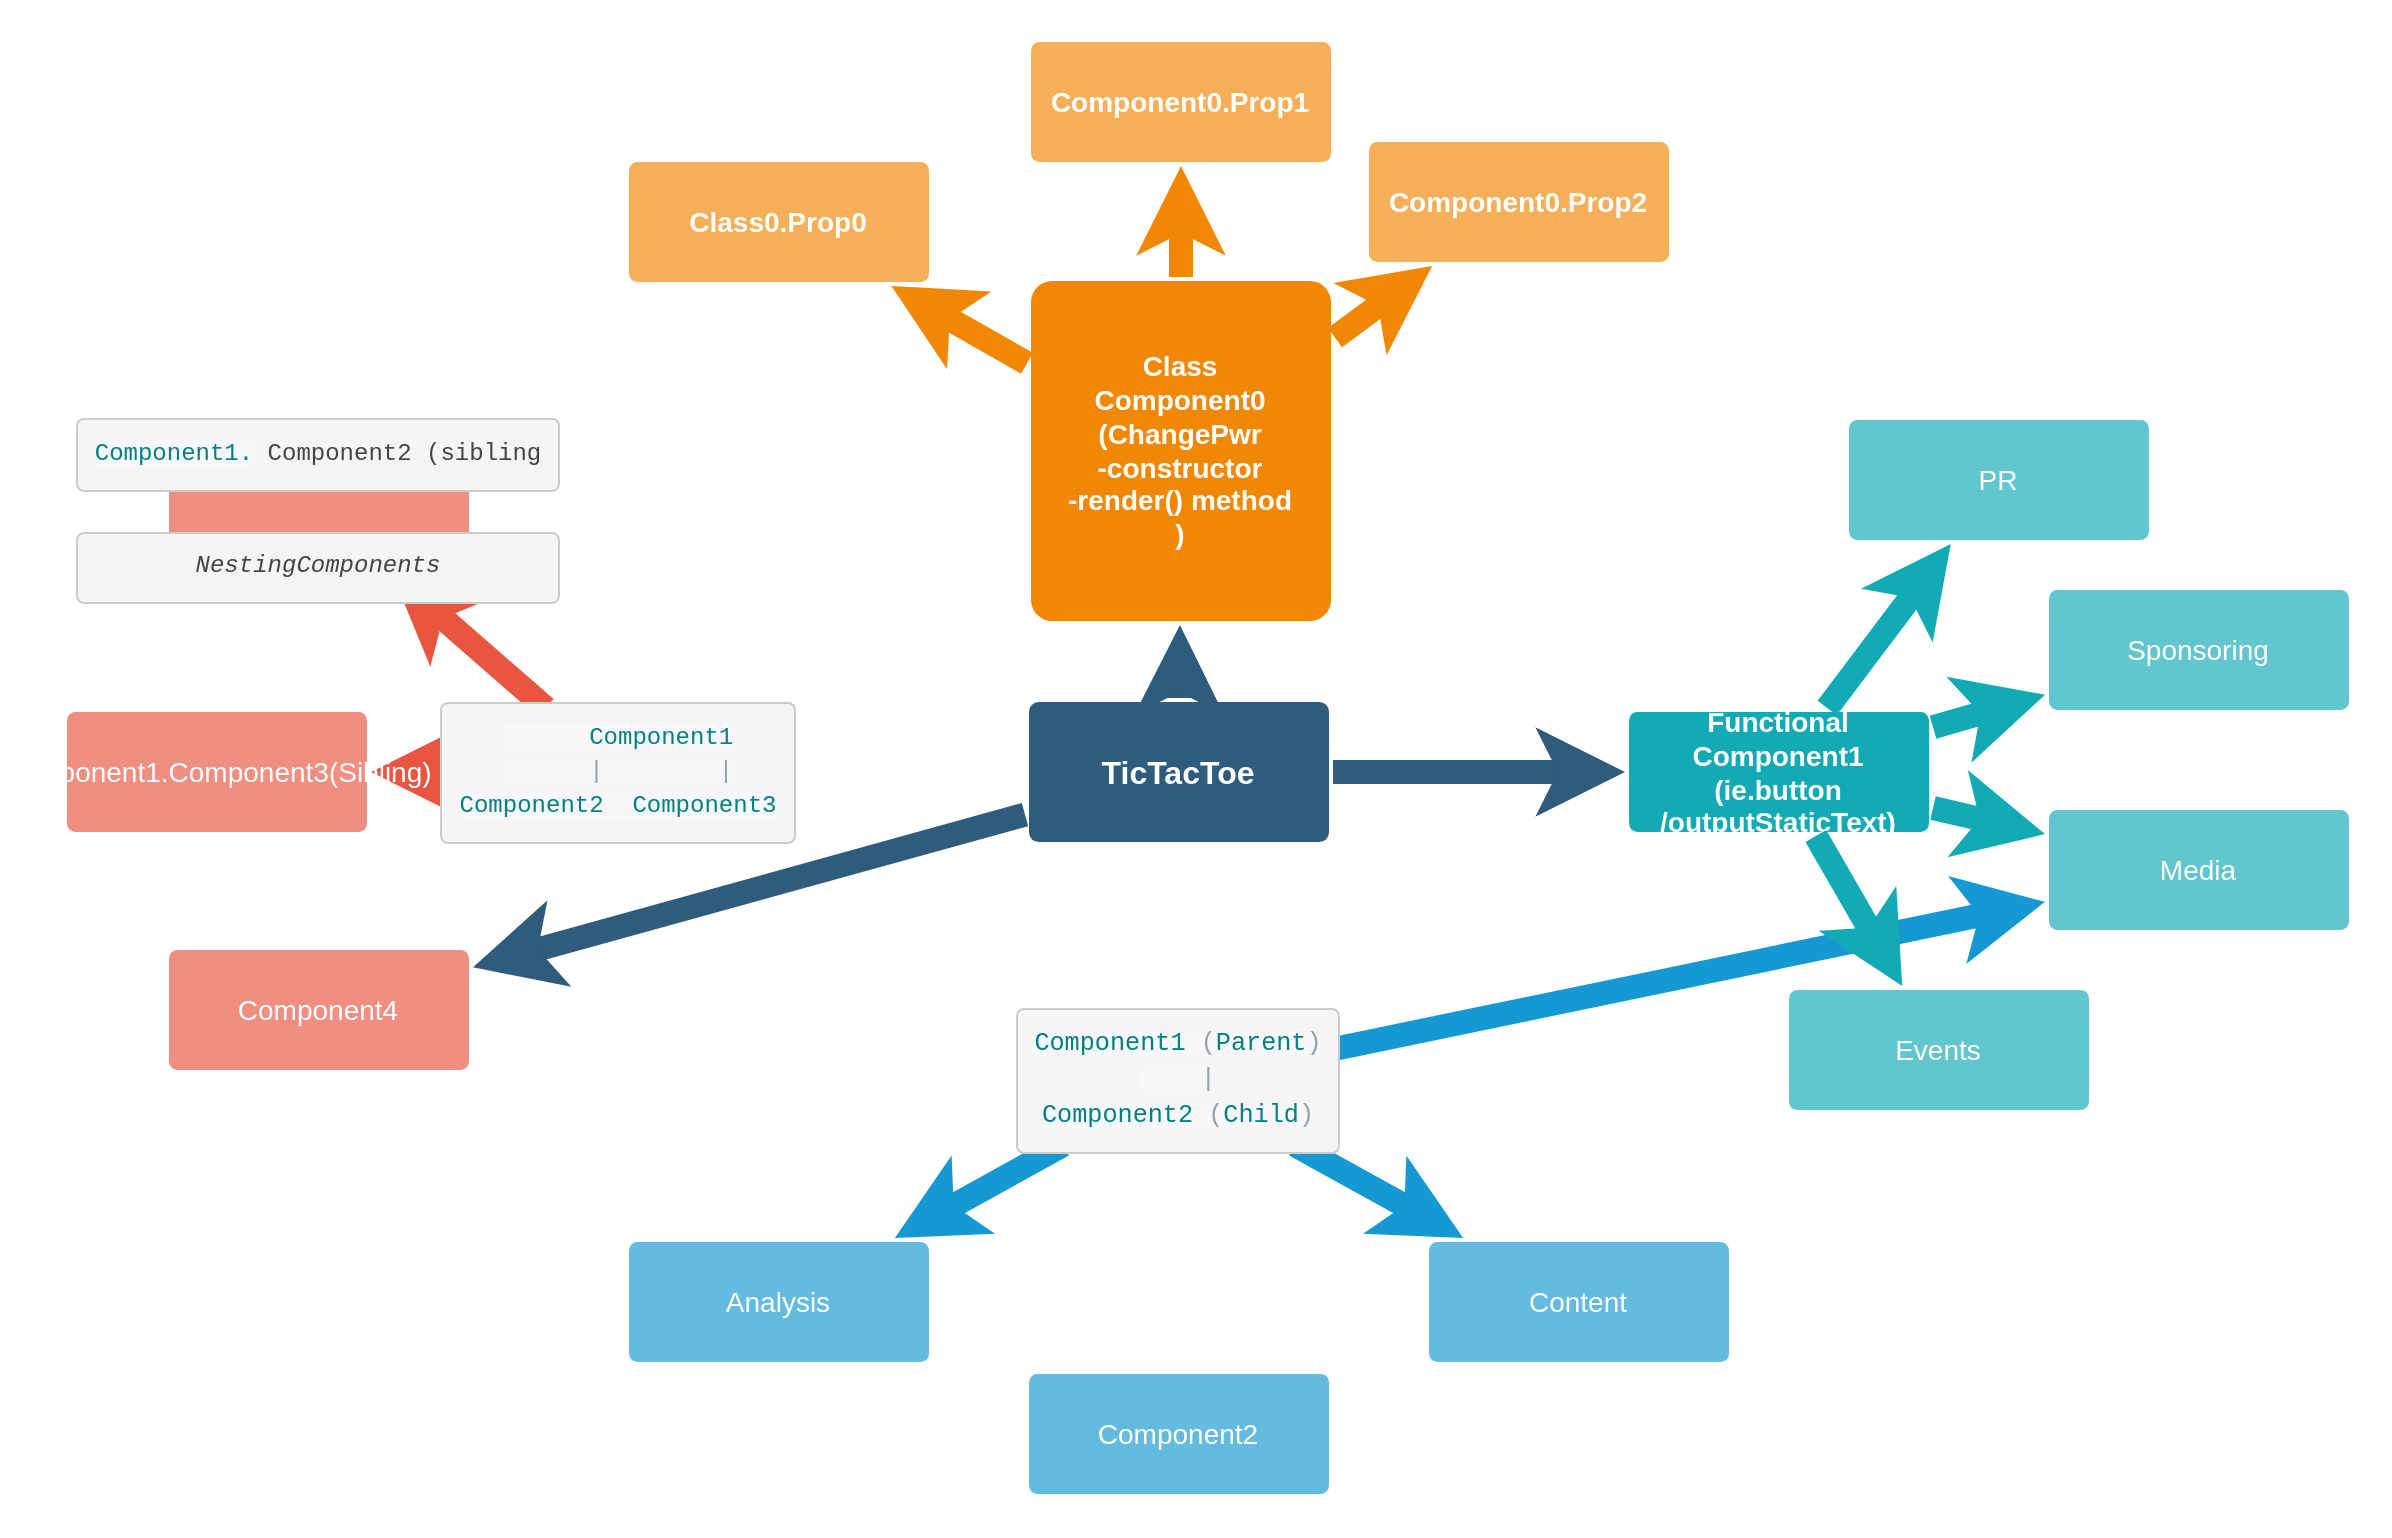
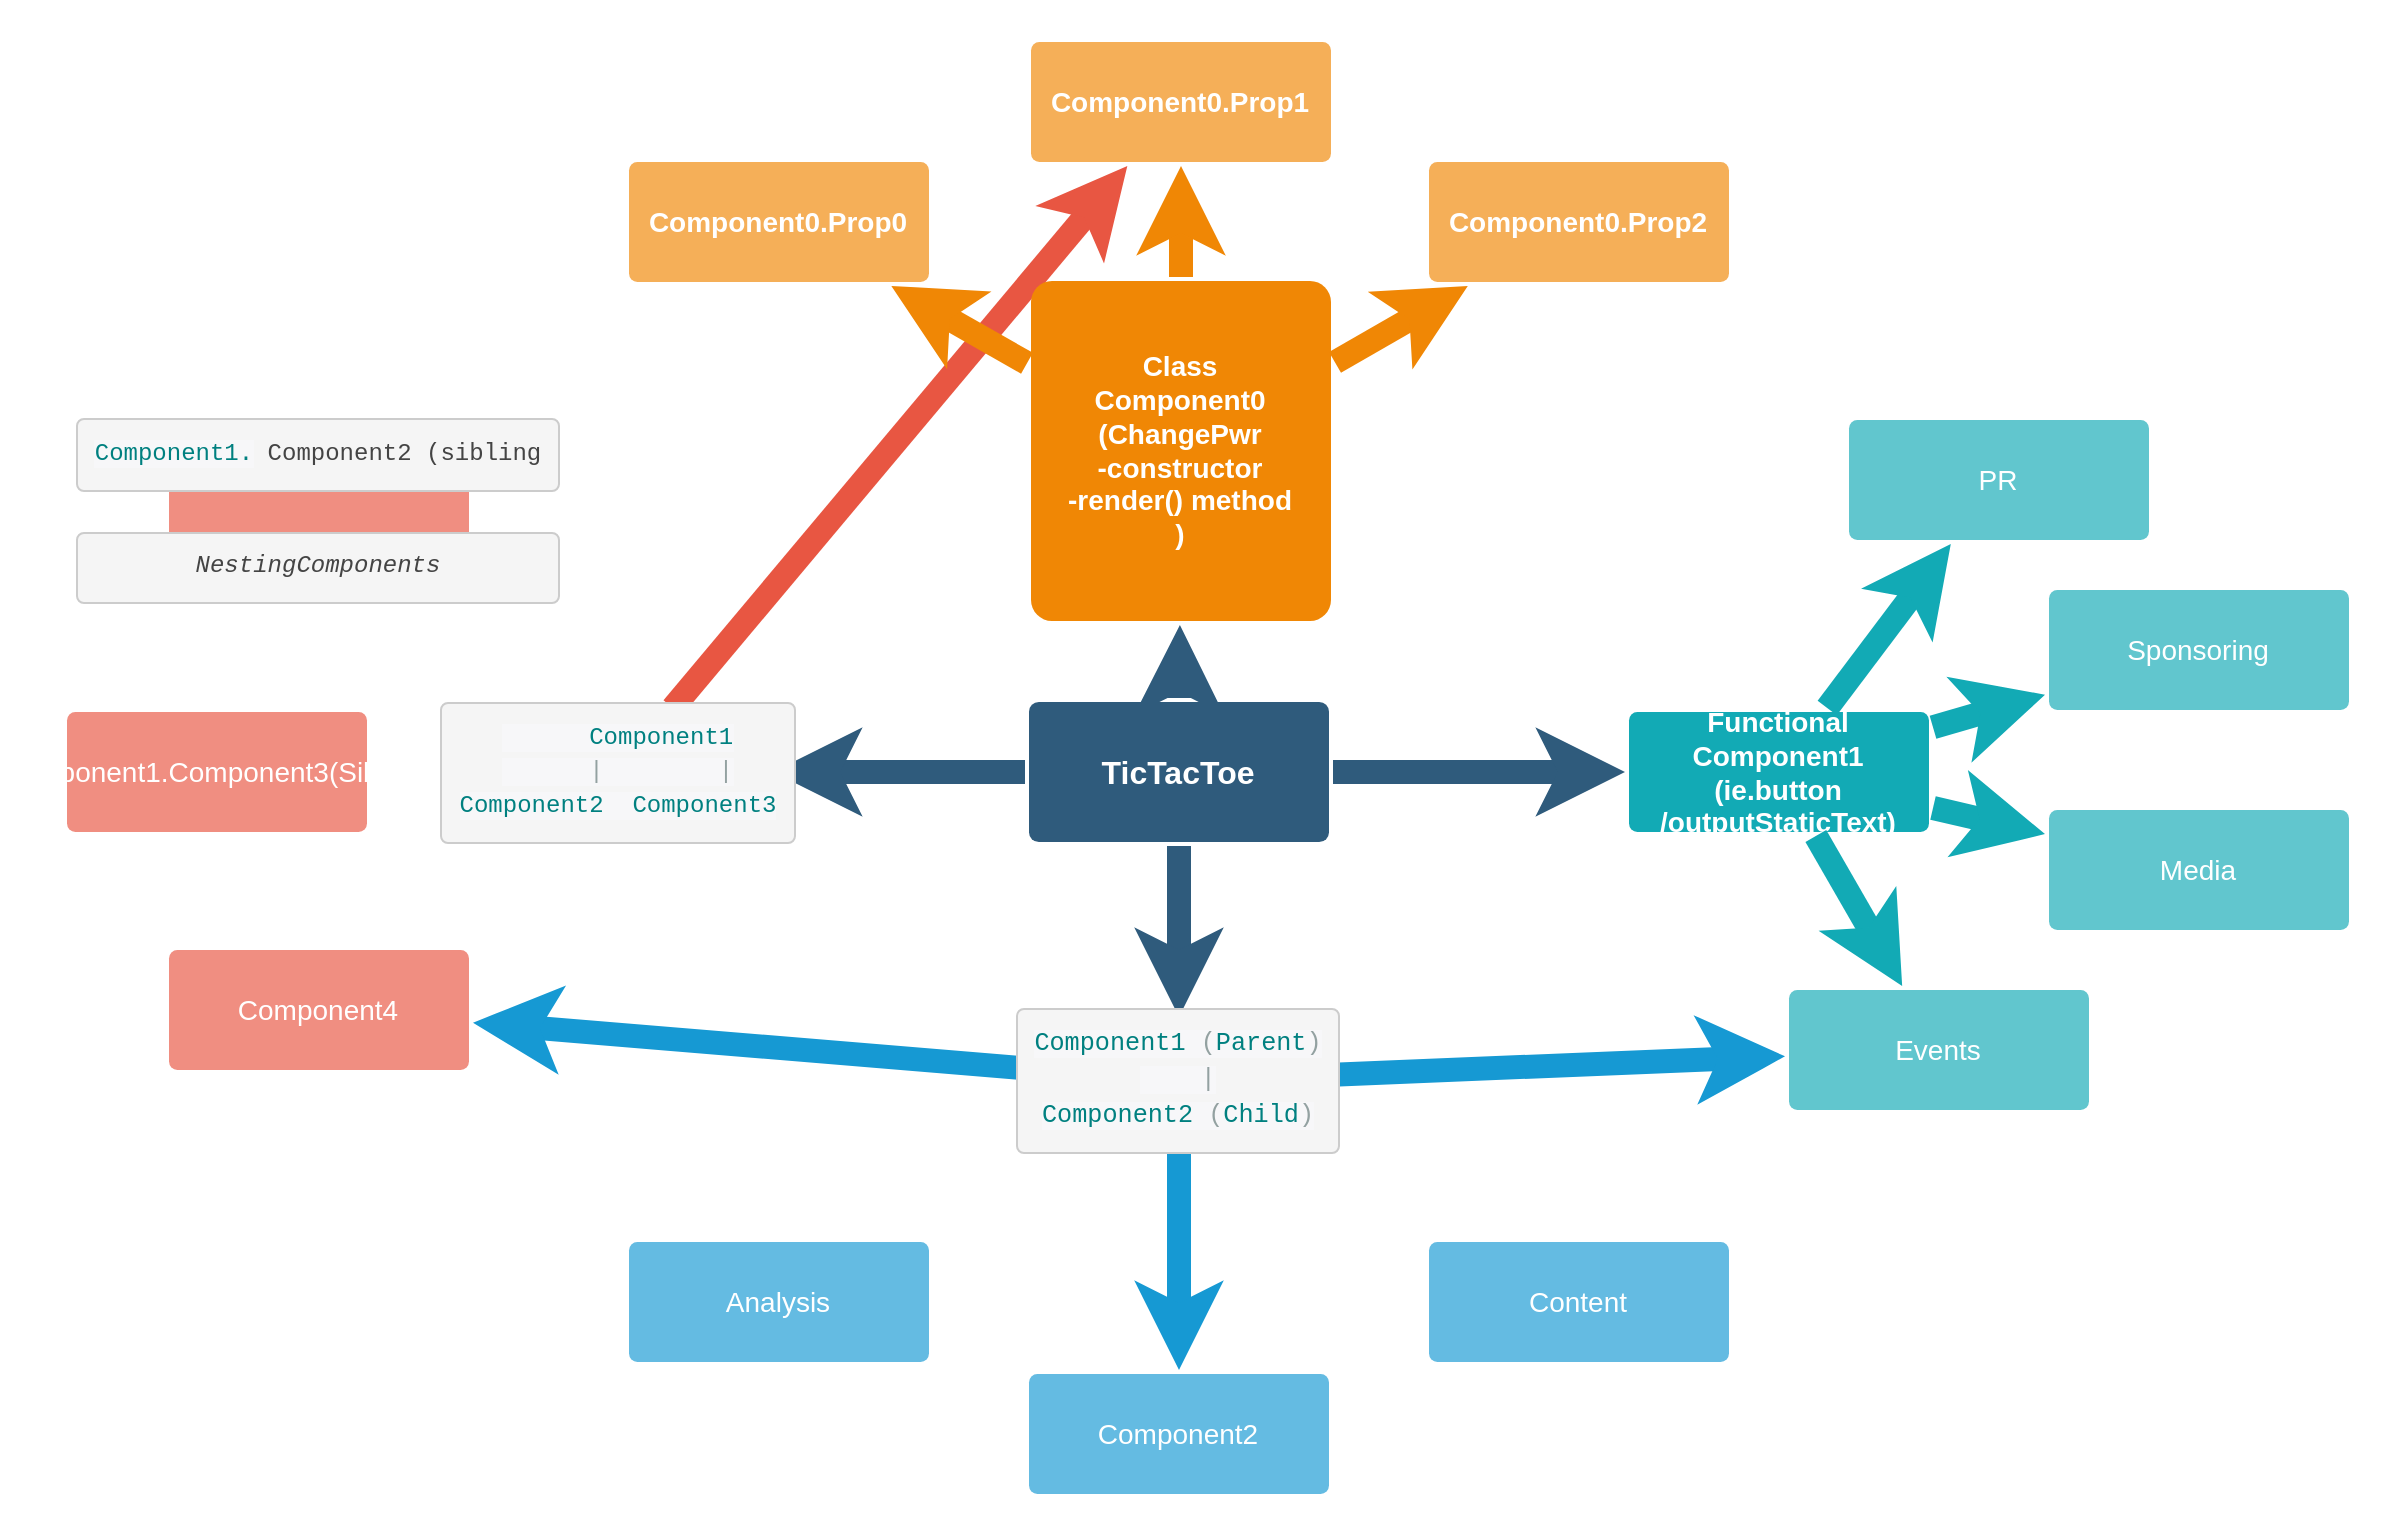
node "Component0.Prop2": moved (1519, 202) -> (1579, 222)
node "Class0.Prop0": label "Class0.Prop0" -> "Component0.Prop0"
edge "Component1 | | Component2 Component3" -> "Component1. Component2 (siblingNestingComponents": now "Component1 | | Component2 Component3" -> "Component0.Prop1"
edge "Component1 | | Component2 Component3" -> "Component1.Component3(Sibling)": removed
edge "TicTacToe" -> "Component1 | | Component2 Component3": added
edge "TicTacToe" -> "Component4": now "TicTacToe" -> "Component1 (Parent) | Component2 (Child)"
edge "Component1 (Parent) | Component2 (Child)" -> "Media": now "Component1 (Parent) | Component2 (Child)" -> "Component2"
edge "Component1 (Parent) | Component2 (Child)" -> "Analysis": now "Component1 (Parent) | Component2 (Child)" -> "Events"
edge "Component1 (Parent) | Component2 (Child)" -> "Content": now "Component1 (Parent) | Component2 (Child)" -> "Component4"
